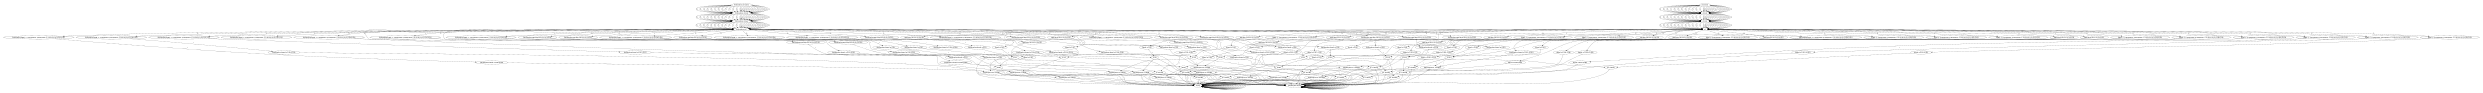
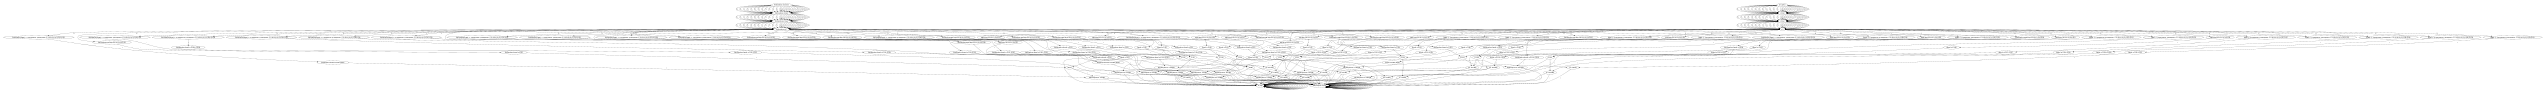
node "/bin/busybox chmod +x FUK2 ./FUK2": added
